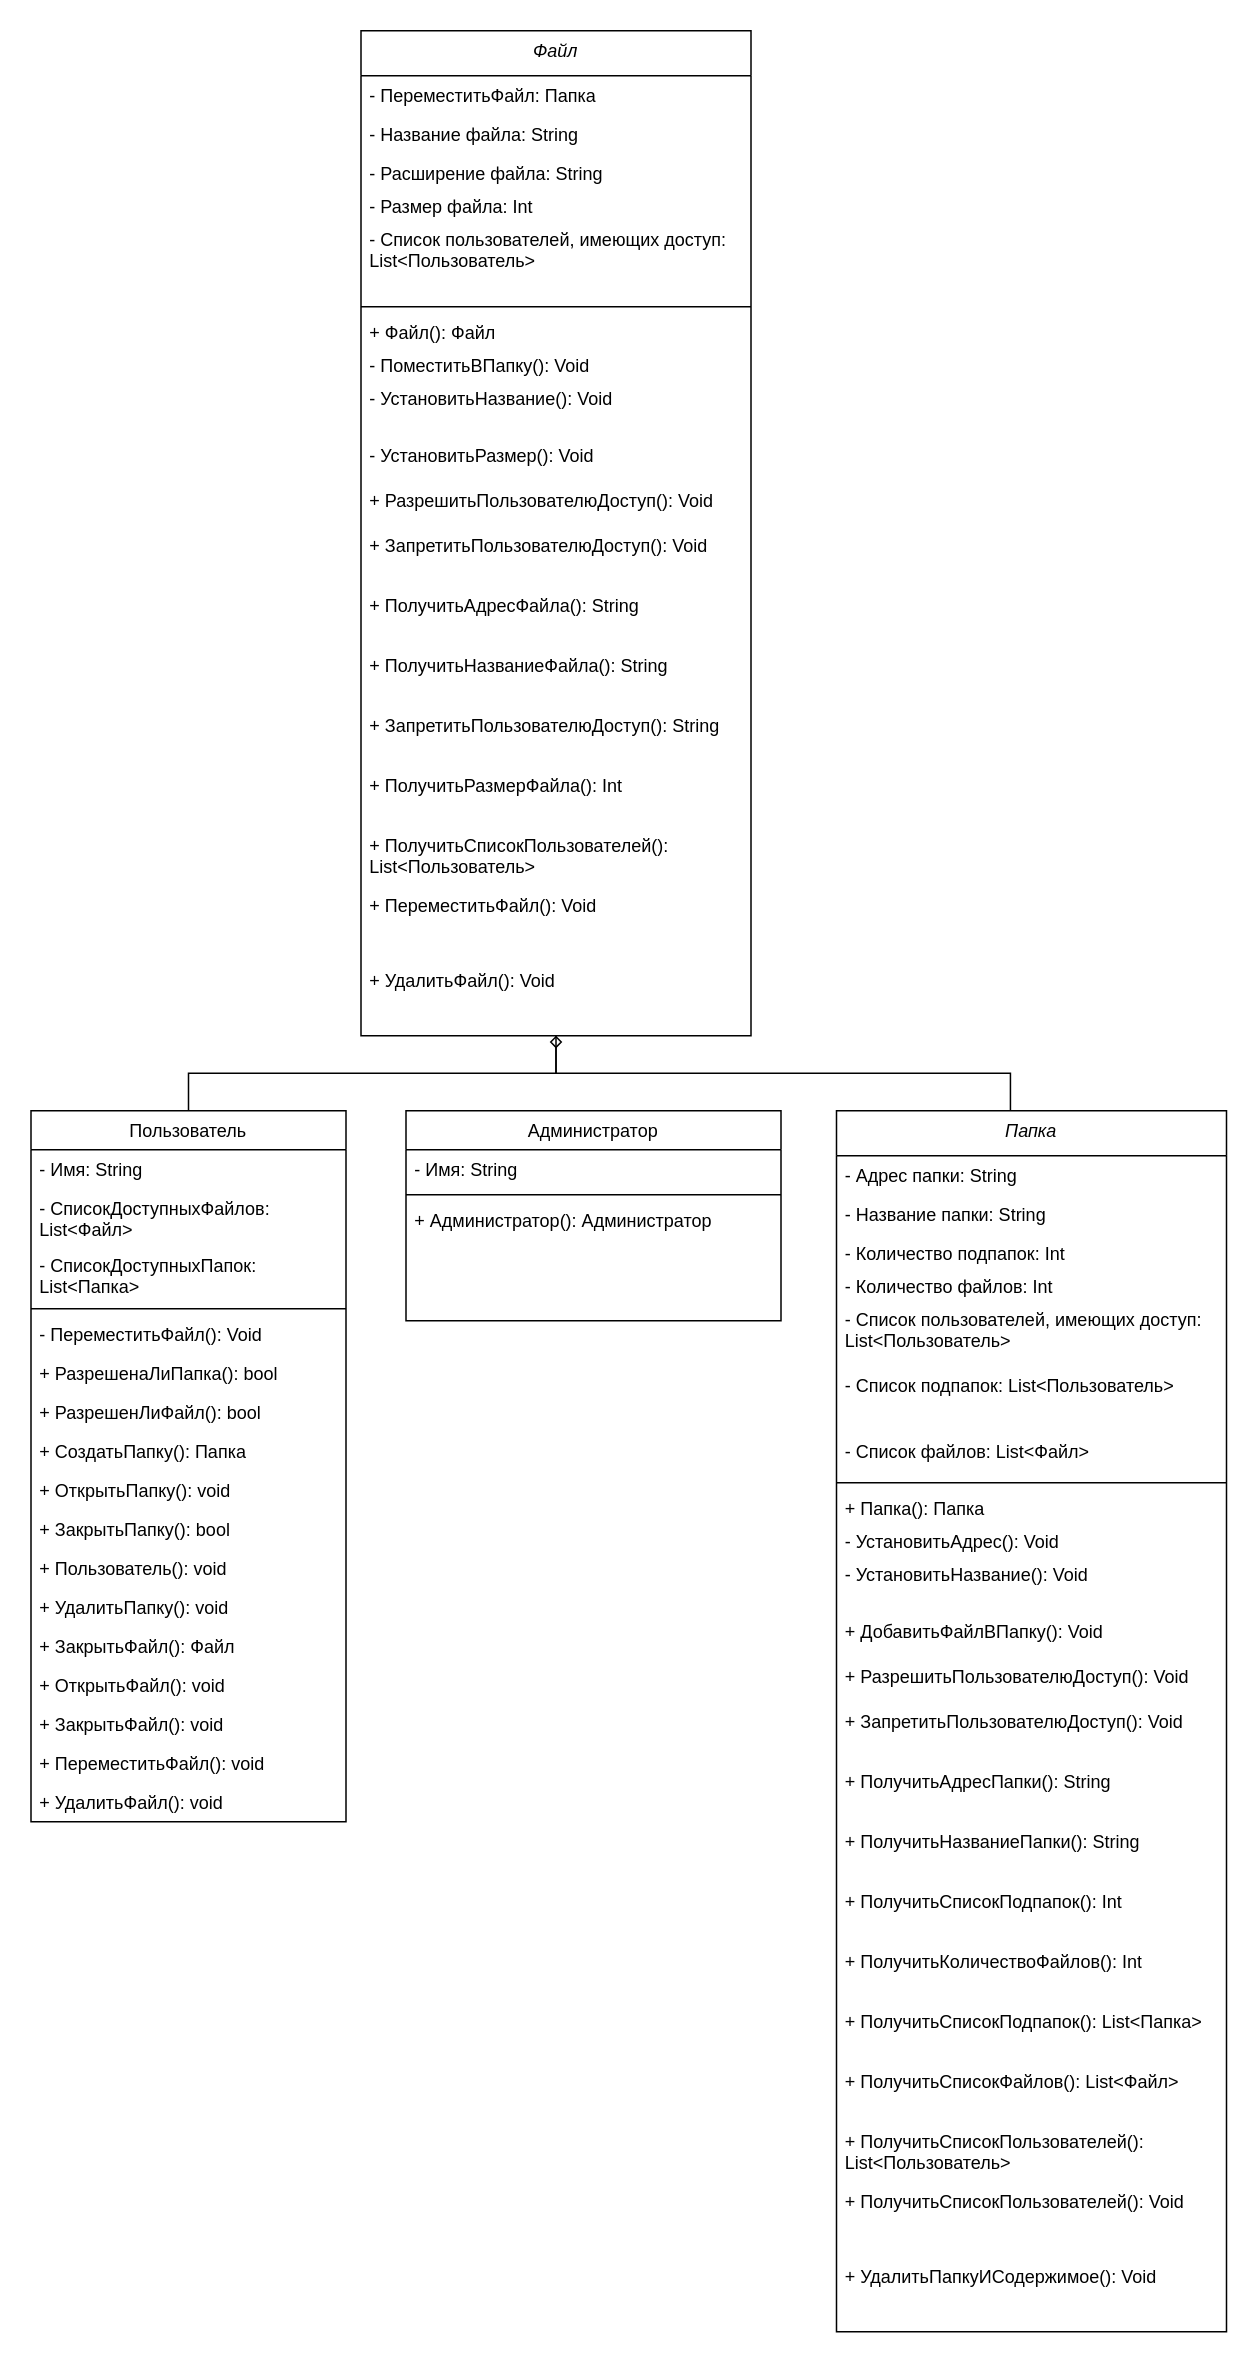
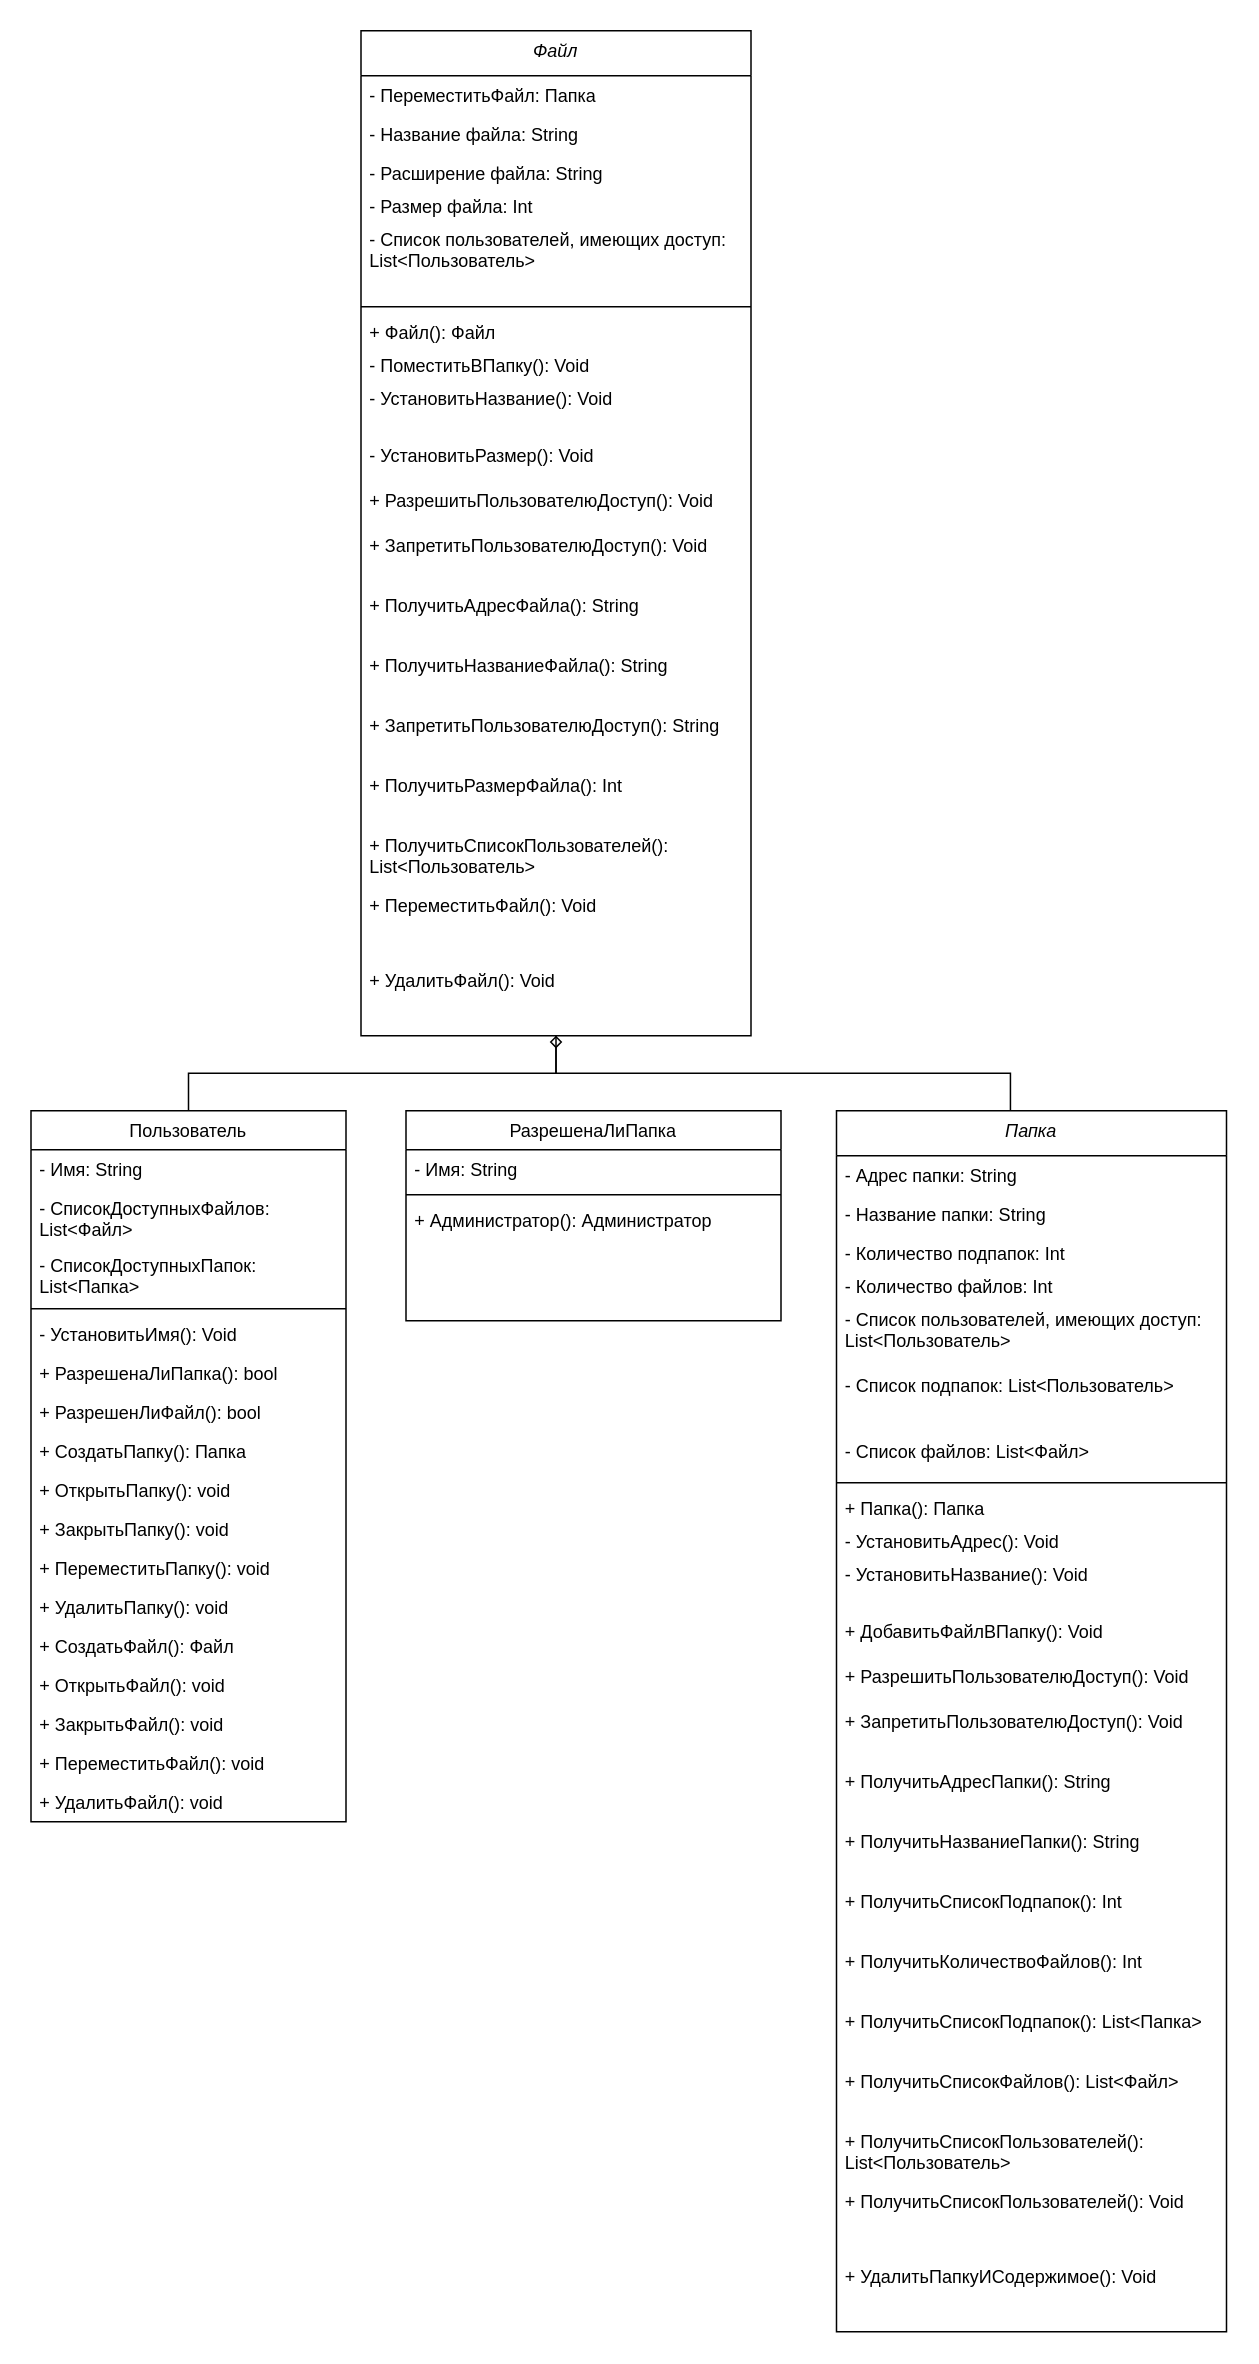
node "Администратор": label "Администратор" -> "РазрешенаЛиПапка"
node "- ПереместитьФайл(): Void": label "- ПереместитьФайл(): Void" -> "- УстановитьИмя(): Void"
node "+ ЗакрытьПапку(): bool": label "+ ЗакрытьПапку(): bool" -> "+ ЗакрытьПапку(): void"
node "+ Пользователь(): void": label "+ Пользователь(): void" -> "+ ПереместитьПапку(): void"
node "+ ЗакрытьФайл(): Файл": label "+ ЗакрытьФайл(): Файл" -> "+ СоздатьФайл(): Файл"
